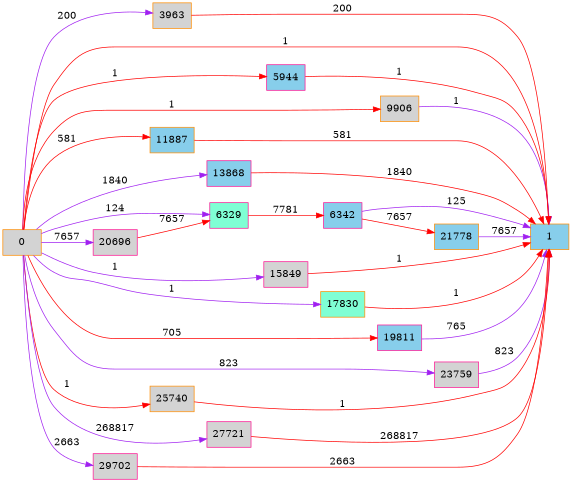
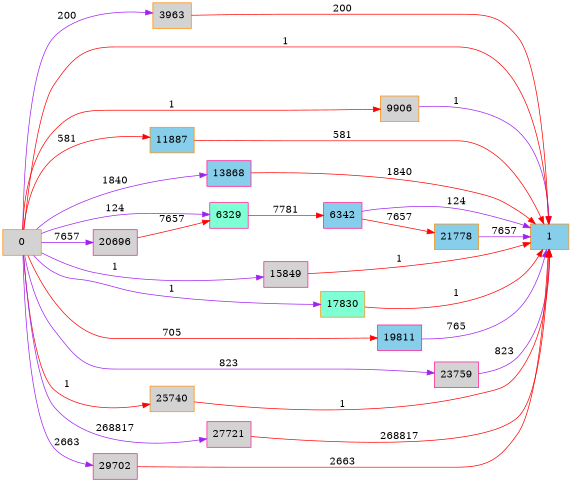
node "5944": removed
edge "6342" -> "1": label "125" -> "124"
